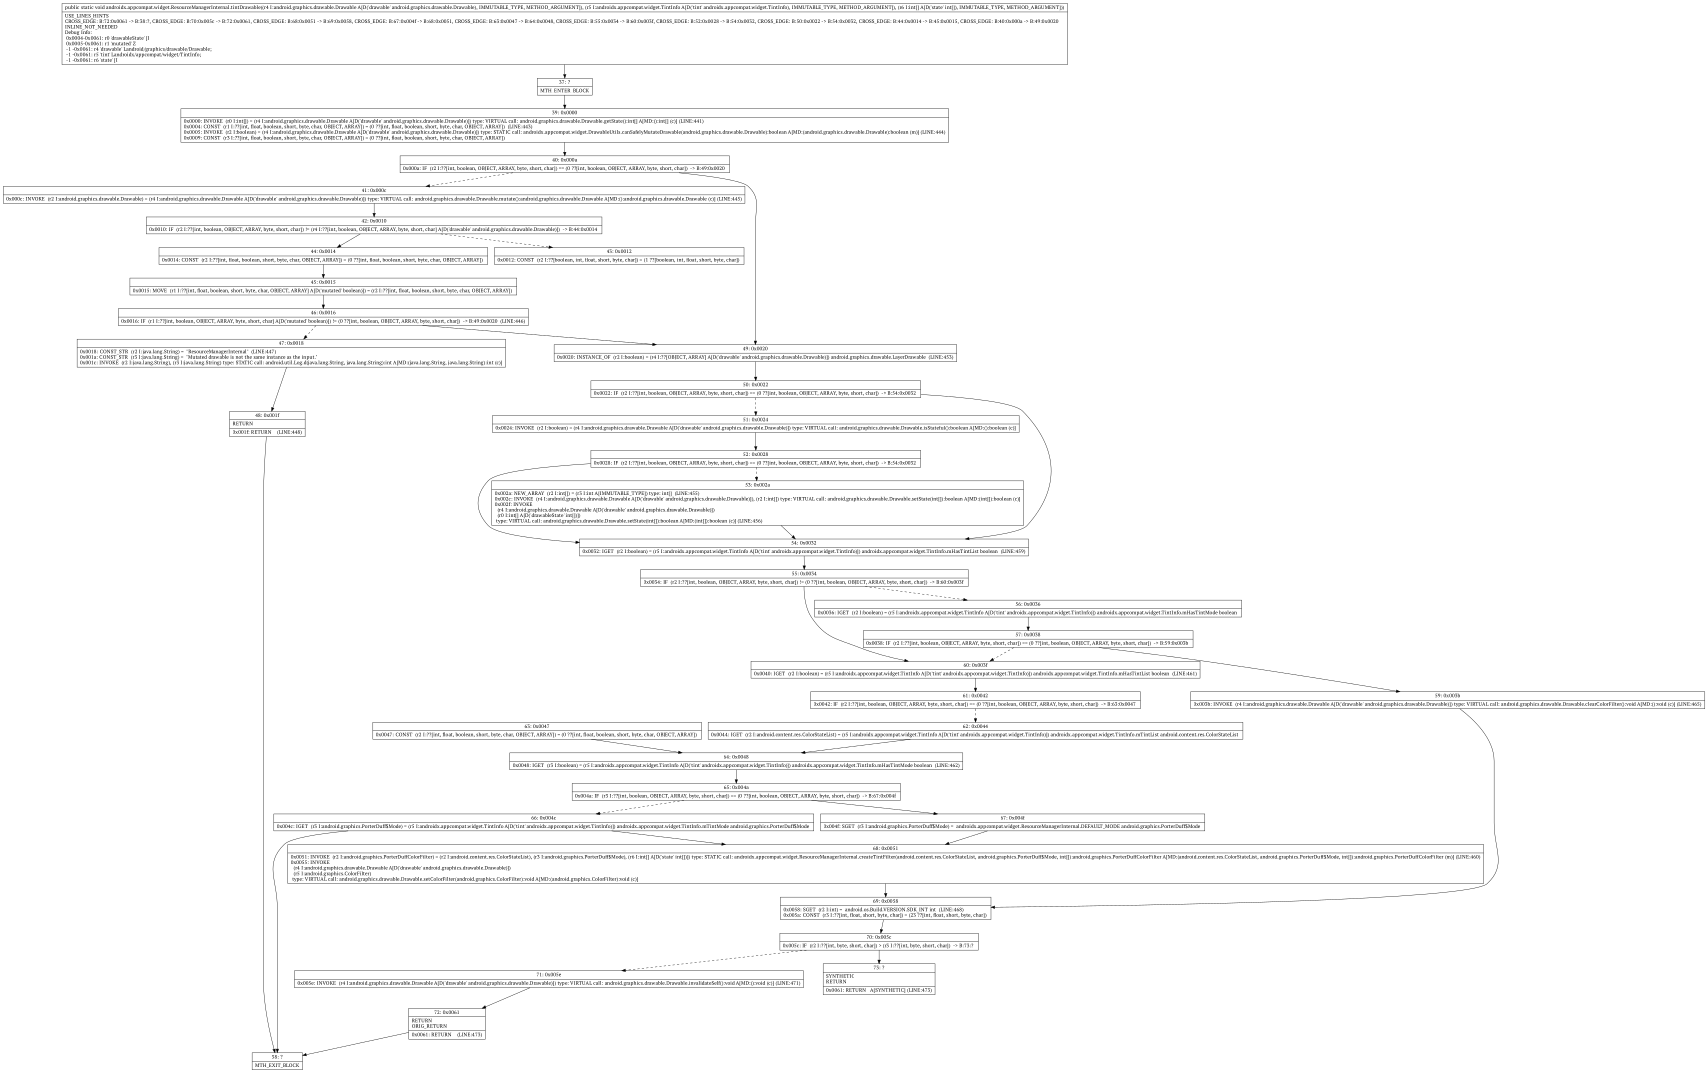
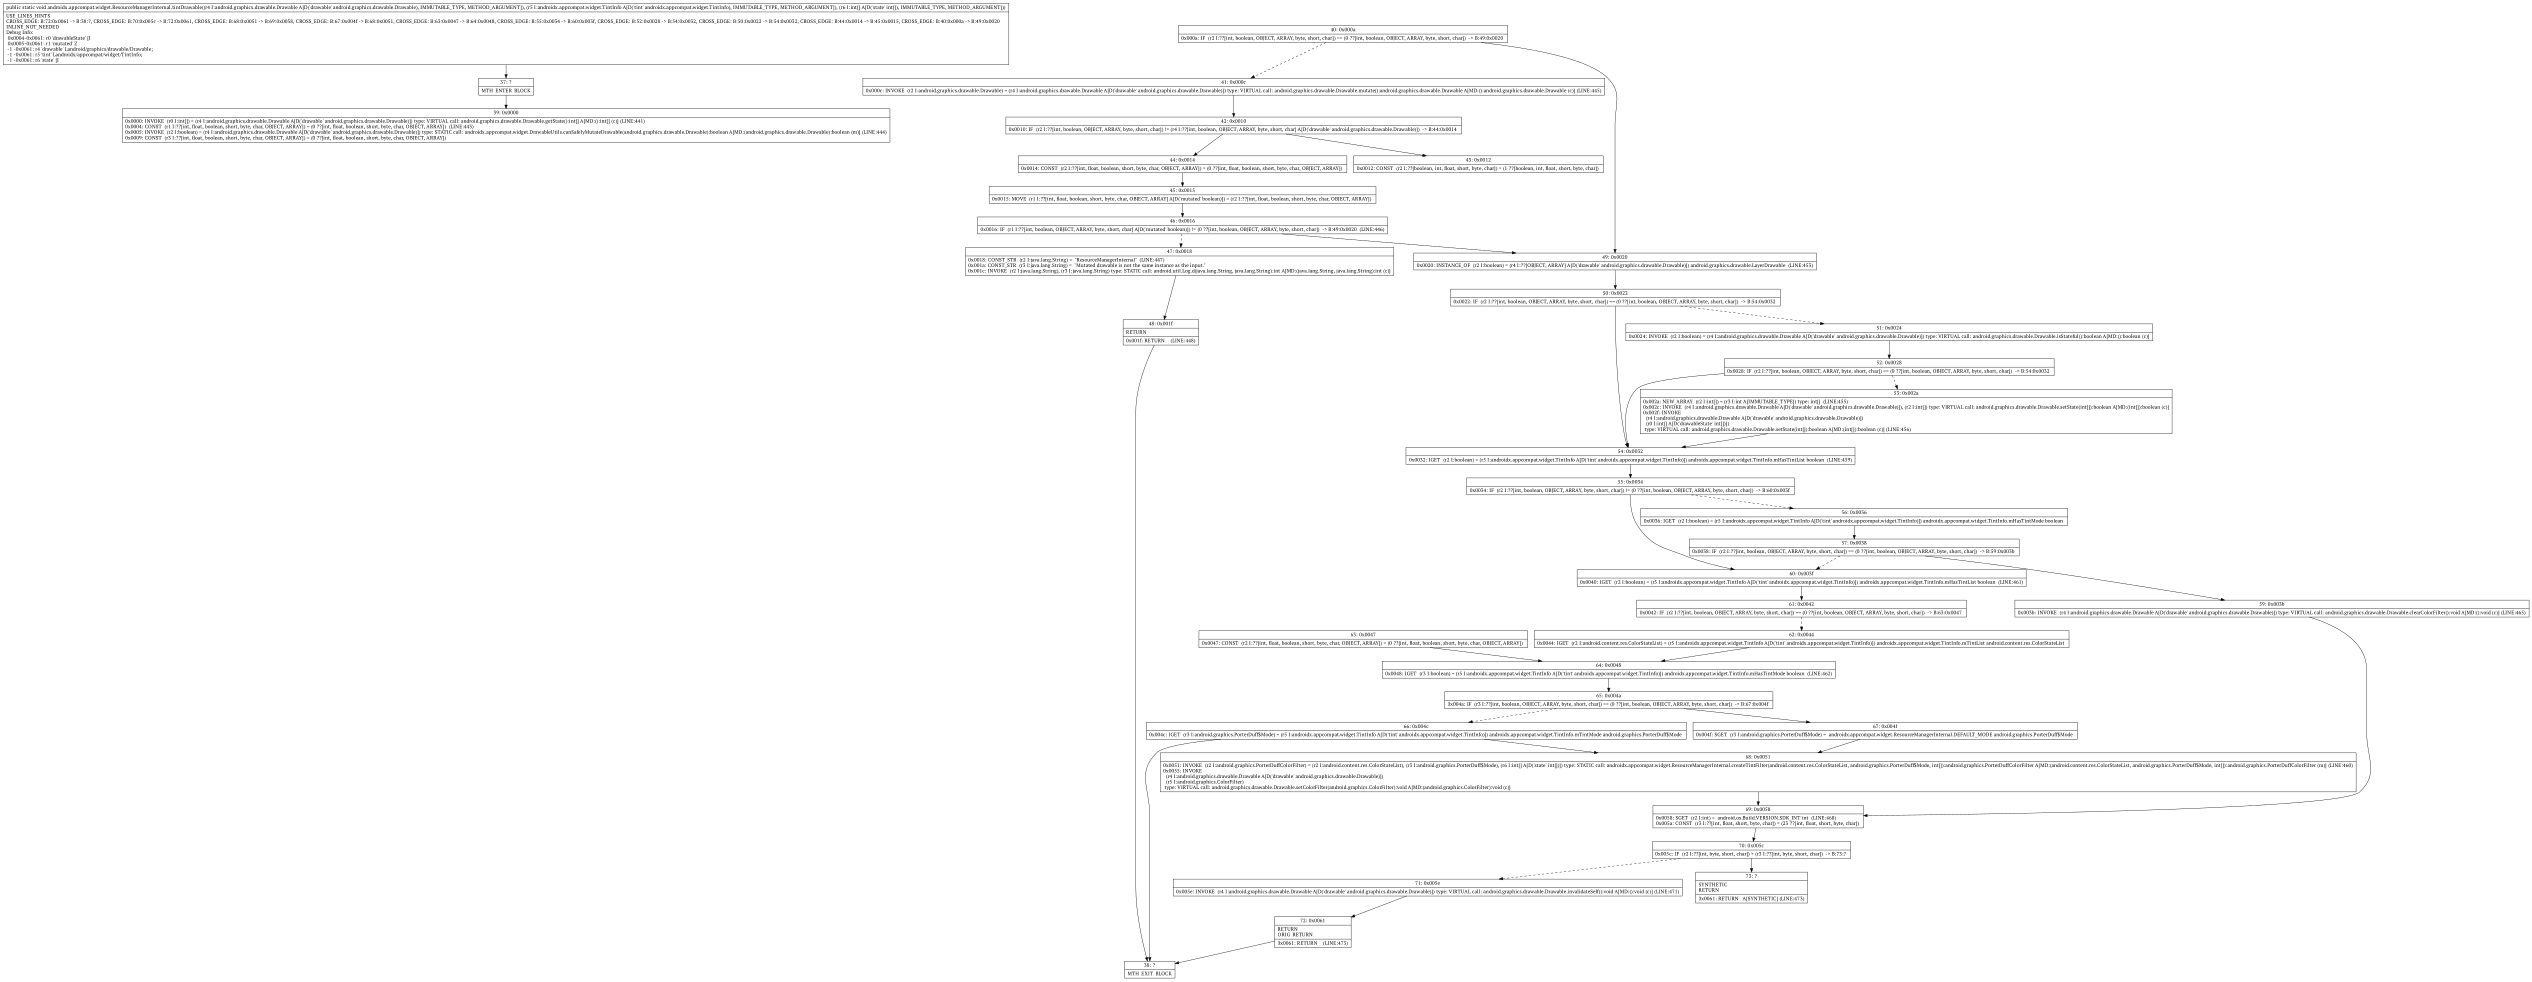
edge "39: 0x0000" -> "40: 0x000a": removed
edge "42: 0x0010" -> "43: 0x0012": style dashed -> solid
